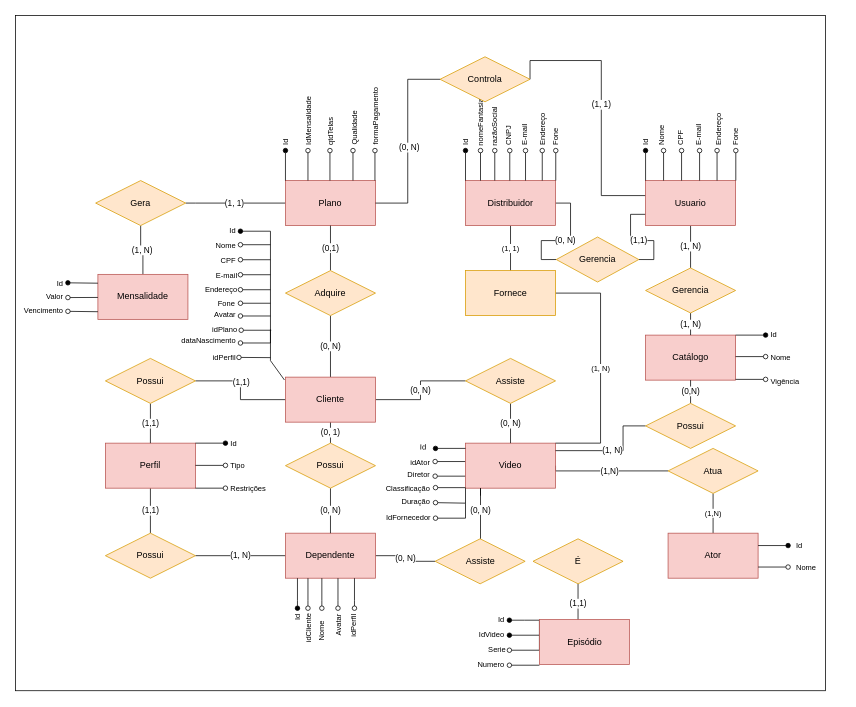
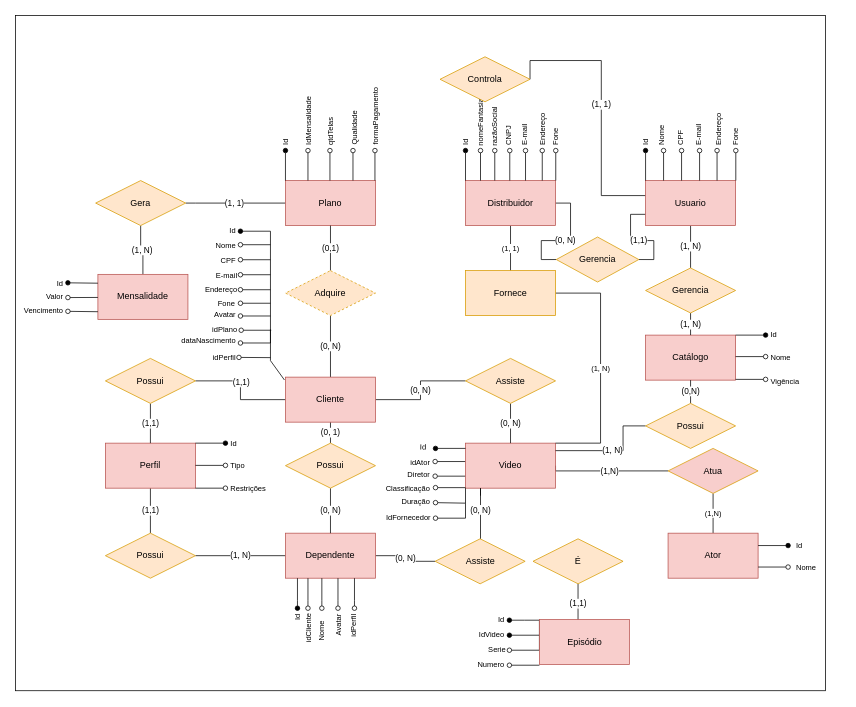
edge "Controla" -- "Plano": removed, label "(0, N)"
node "Adquire": style solid -> dashed
node "Atua": fillcolor #ffe6cc -> #f8cecc
